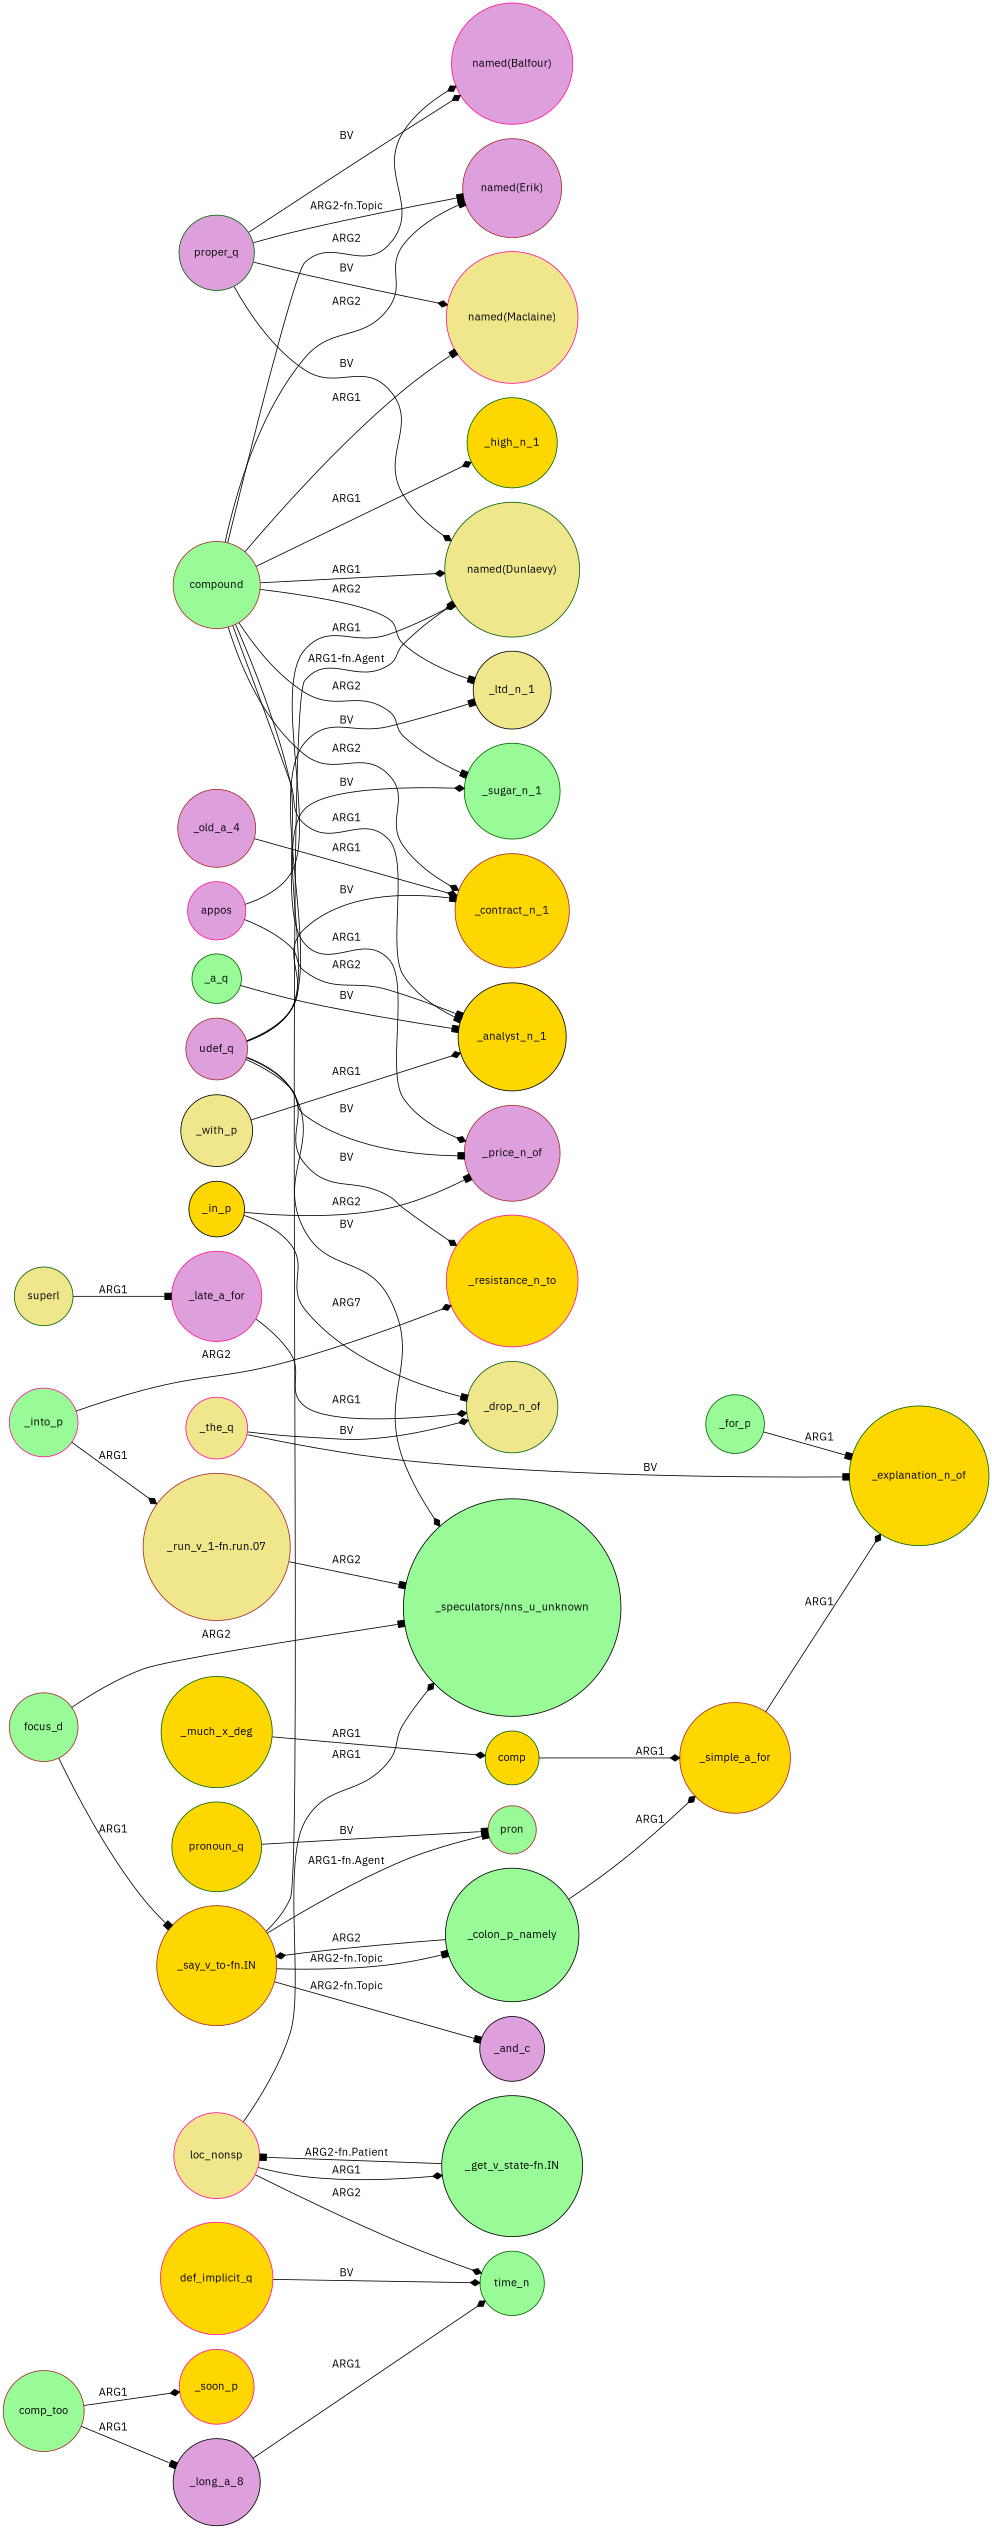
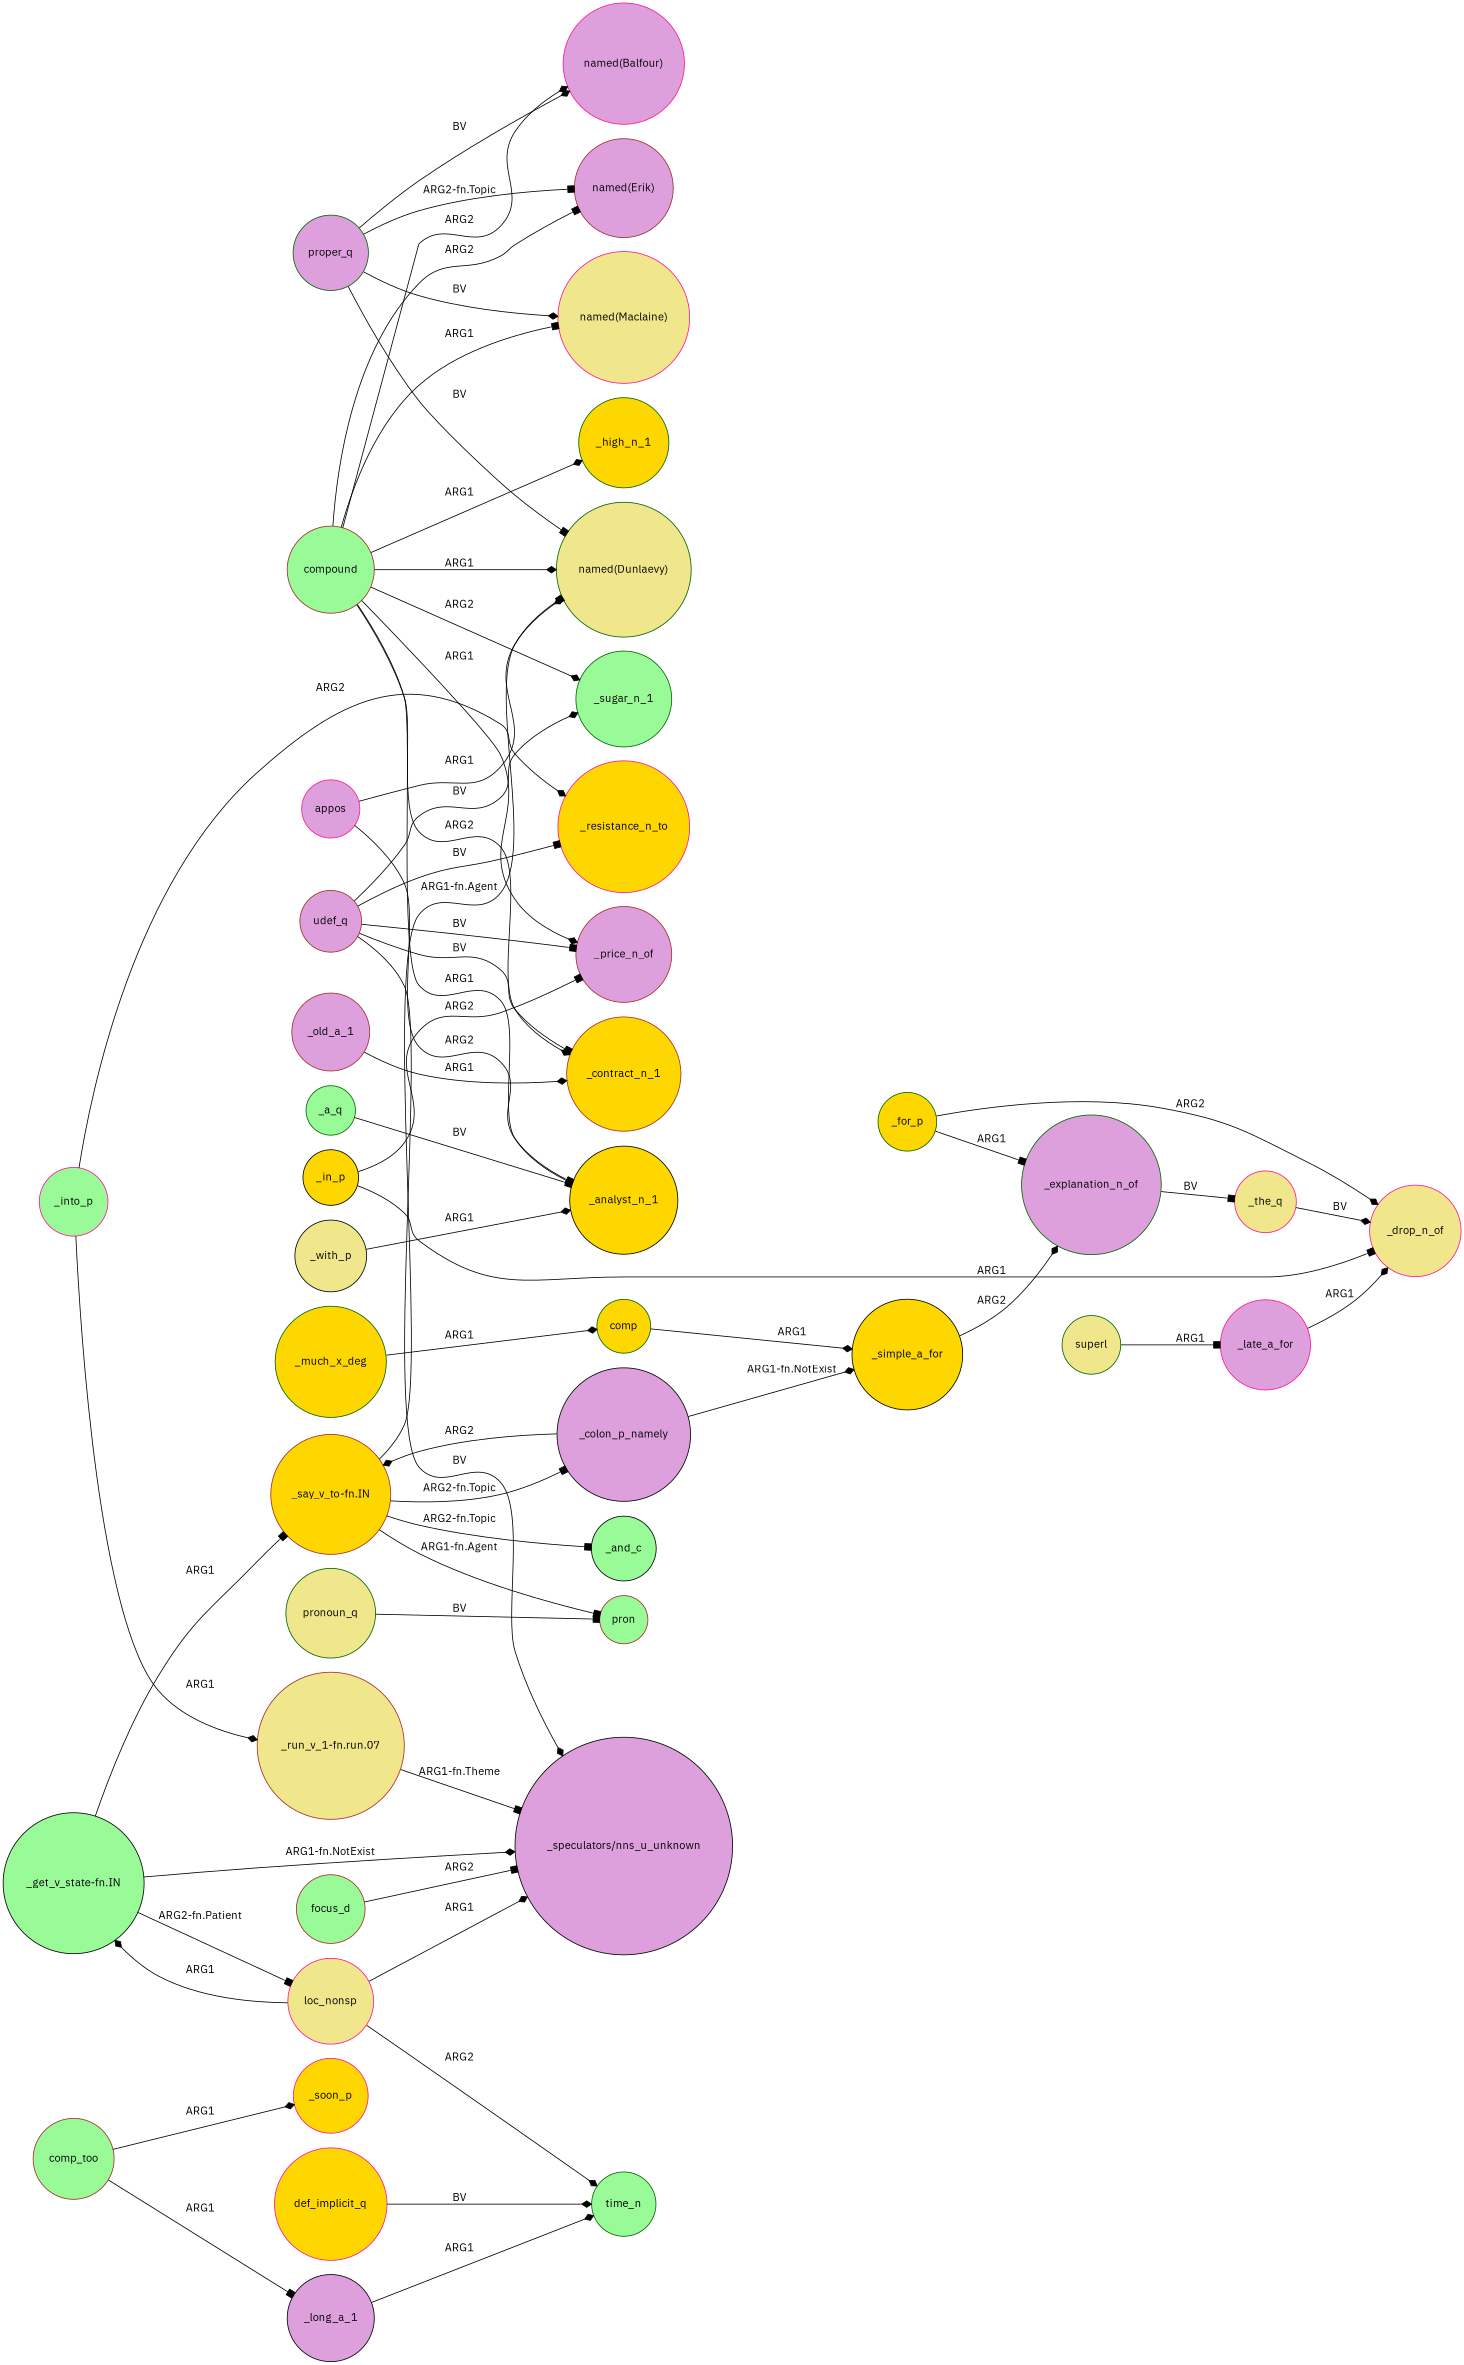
edge "proper_q" -> "named(Dunlaevy)": arrowhead diamond -> box
node "_ltd_n_1": removed
edge "compound" -> "_sugar_n_1": arrowhead box -> diamond
node "_old_a_4": label "_old_a_4" -> "_old_a_1"
edge "_for_p" -> "_drop_n_of": added, label "ARG2"
edge "udef_q" -> "_resistance_n_to": arrowhead diamond -> box
edge "_in_p" -> "_drop_n_of": label "ARG7" -> "ARG1"
node "_drop_n_of": color darkgreen -> deeppink
node "_for_p": fillcolor palegreen -> gold
edge "_the_q" -> "_explanation_n_of": reversed
node "_explanation_n_of": fillcolor gold -> plum
edge "_run_v_1-fn.run.07" -> "_speculators/nns_u_unknown": label "ARG2" -> "ARG1-fn.Theme"
edge "_simple_a_for" -> "_explanation_n_of": label "ARG1" -> "ARG2"
node "_speculators/nns_u_unknown": fillcolor palegreen -> plum
node "_simple_a_for": color brown -> black
edge "_colon_p_namely" -> "_simple_a_for": label "ARG1" -> "ARG1-fn.NotExist"
edge "focus_d" -> "_say_v_to-fn.IN": now "_get_v_state-fn.IN" -> "_say_v_to-fn.IN"
node "pronoun_q": fillcolor gold -> khaki
edge "_get_v_state-fn.IN" -> "_speculators/nns_u_unknown": added, label "ARG1-fn.NotExist"
node "_colon_p_namely": fillcolor palegreen -> plum
node "_and_c": fillcolor plum -> palegreen
node "_long_a_8": label "_long_a_8" -> "_long_a_1"
